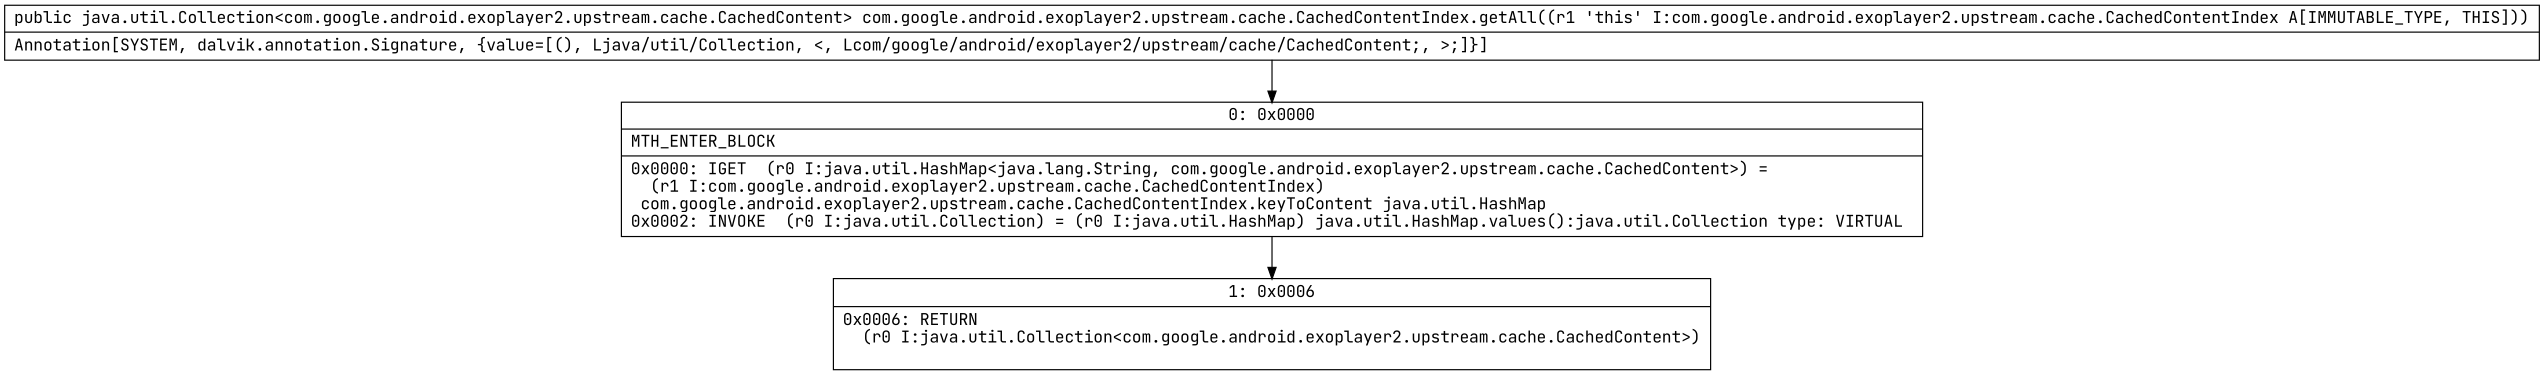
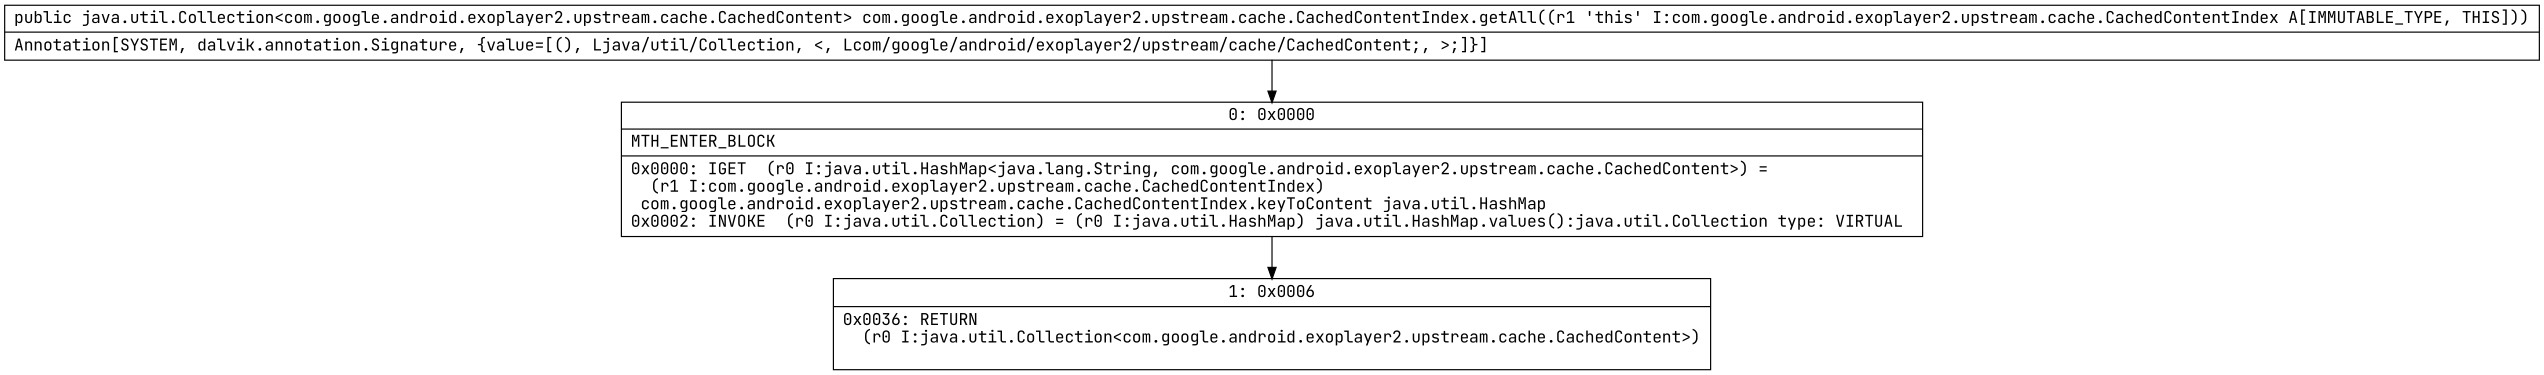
node "1: 0x0006": text "0x0006: RETURN" -> "0x0036: RETURN"
